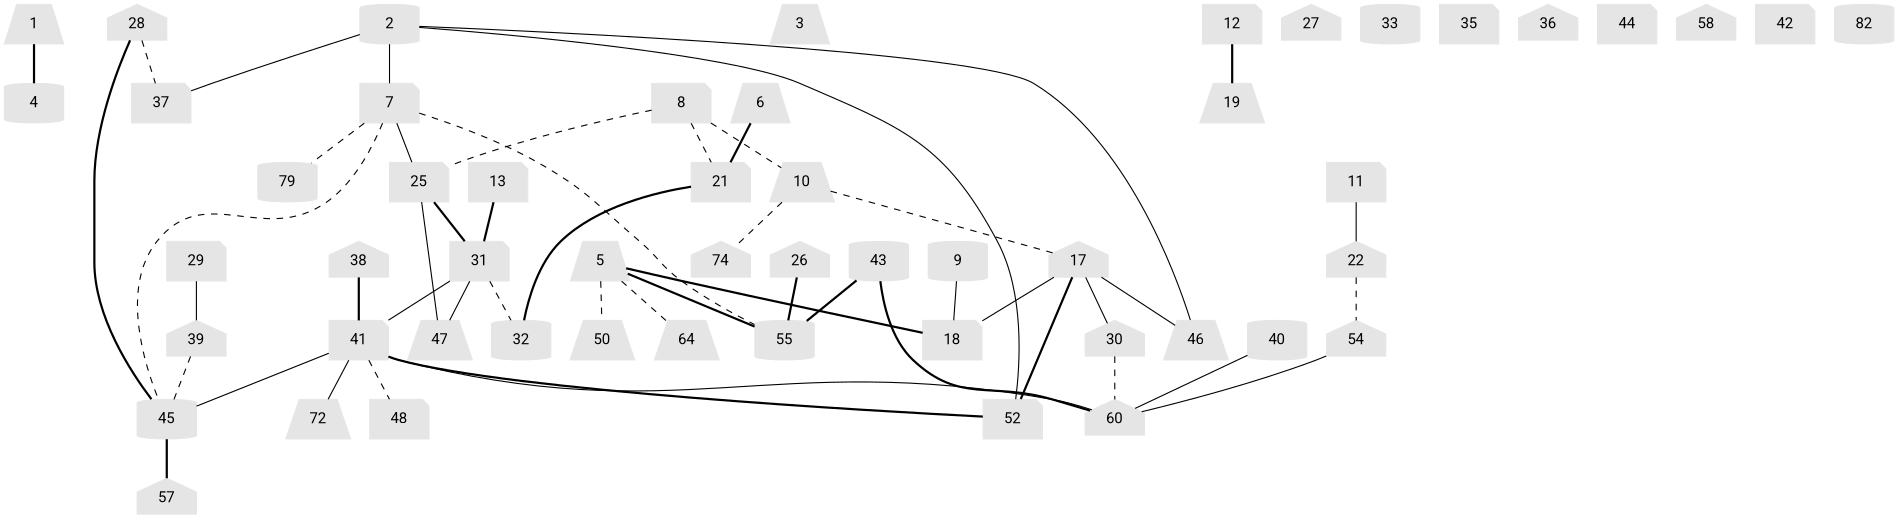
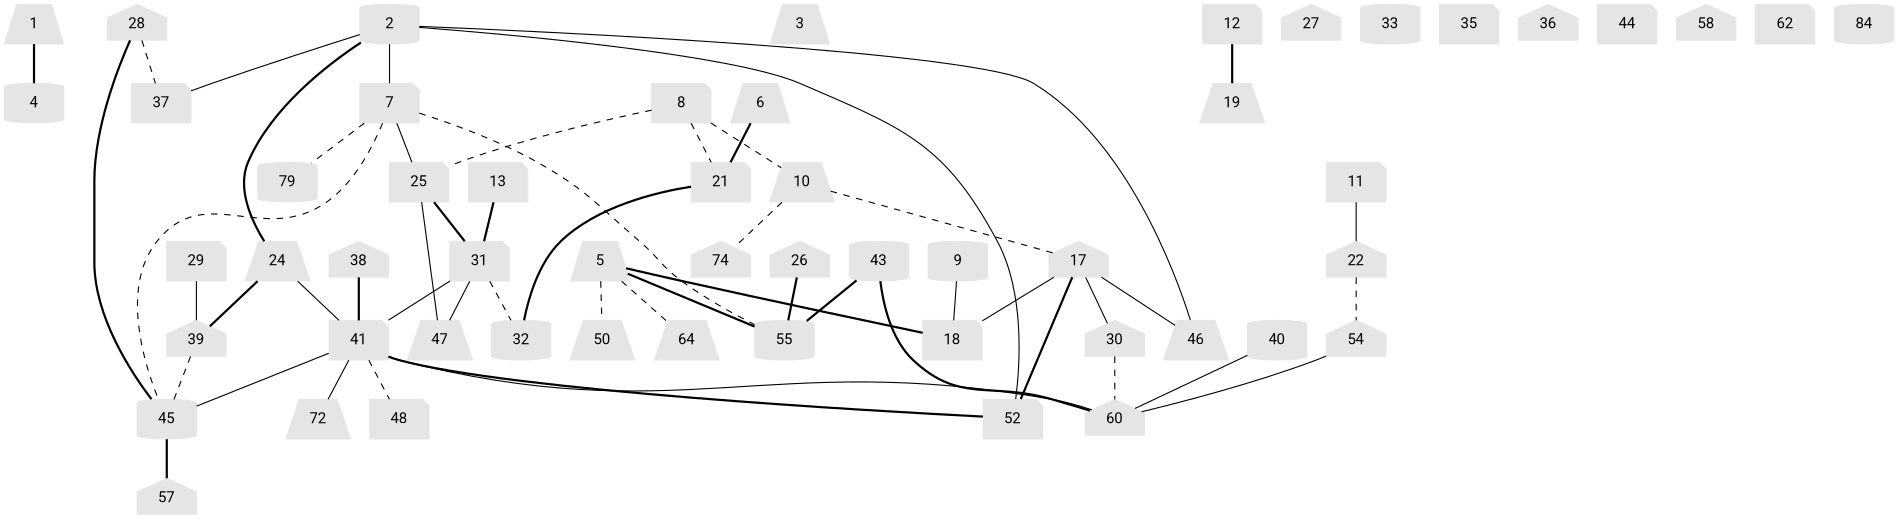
node "42": label "42" -> "62"
node "82": label "82" -> "84"
node "24": added
